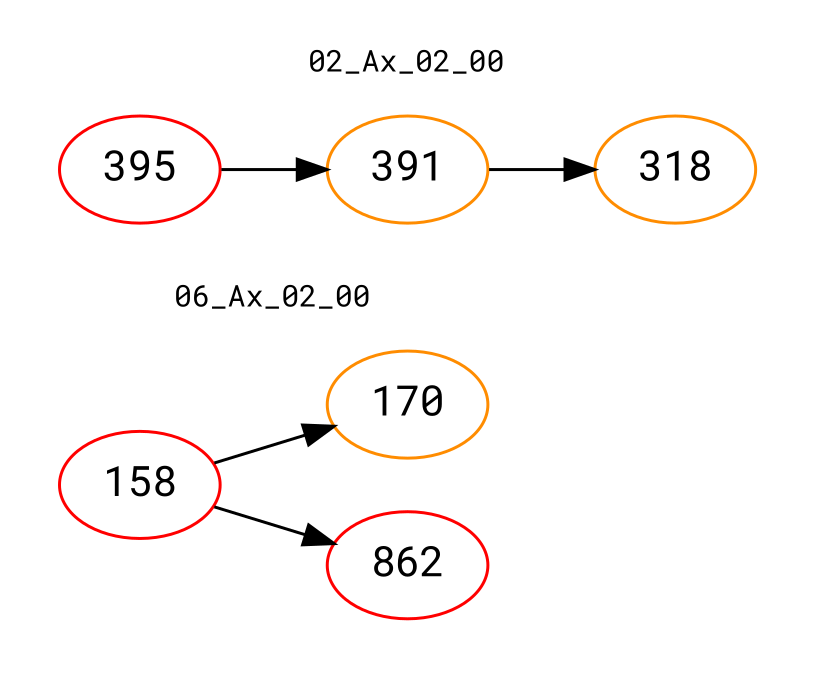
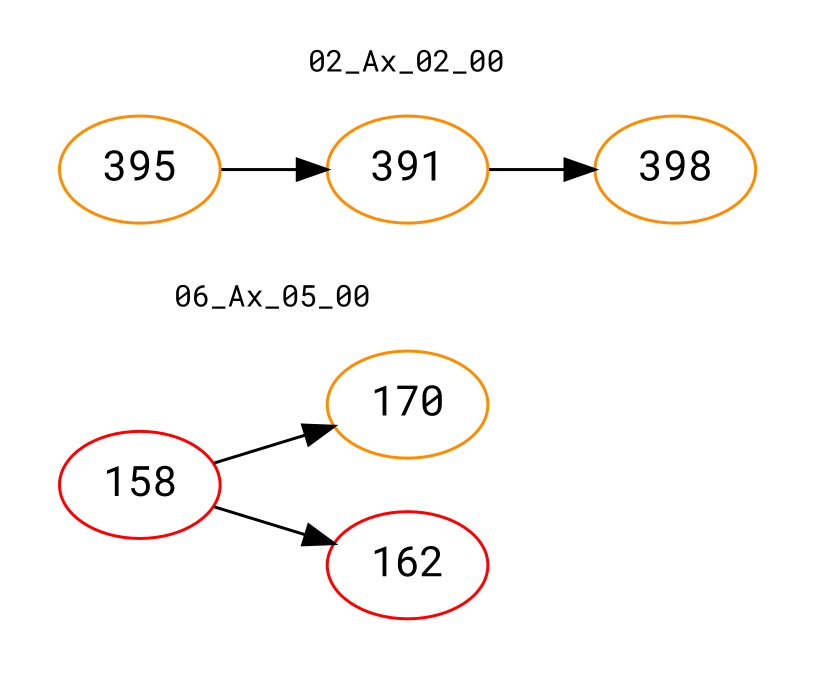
node "395": color red -> darkorange
node "318": label "318" -> "398"
cluster "06_Ax_02_00": label "06_Ax_02_00" -> "06_Ax_05_00"
node "862": label "862" -> "162"
